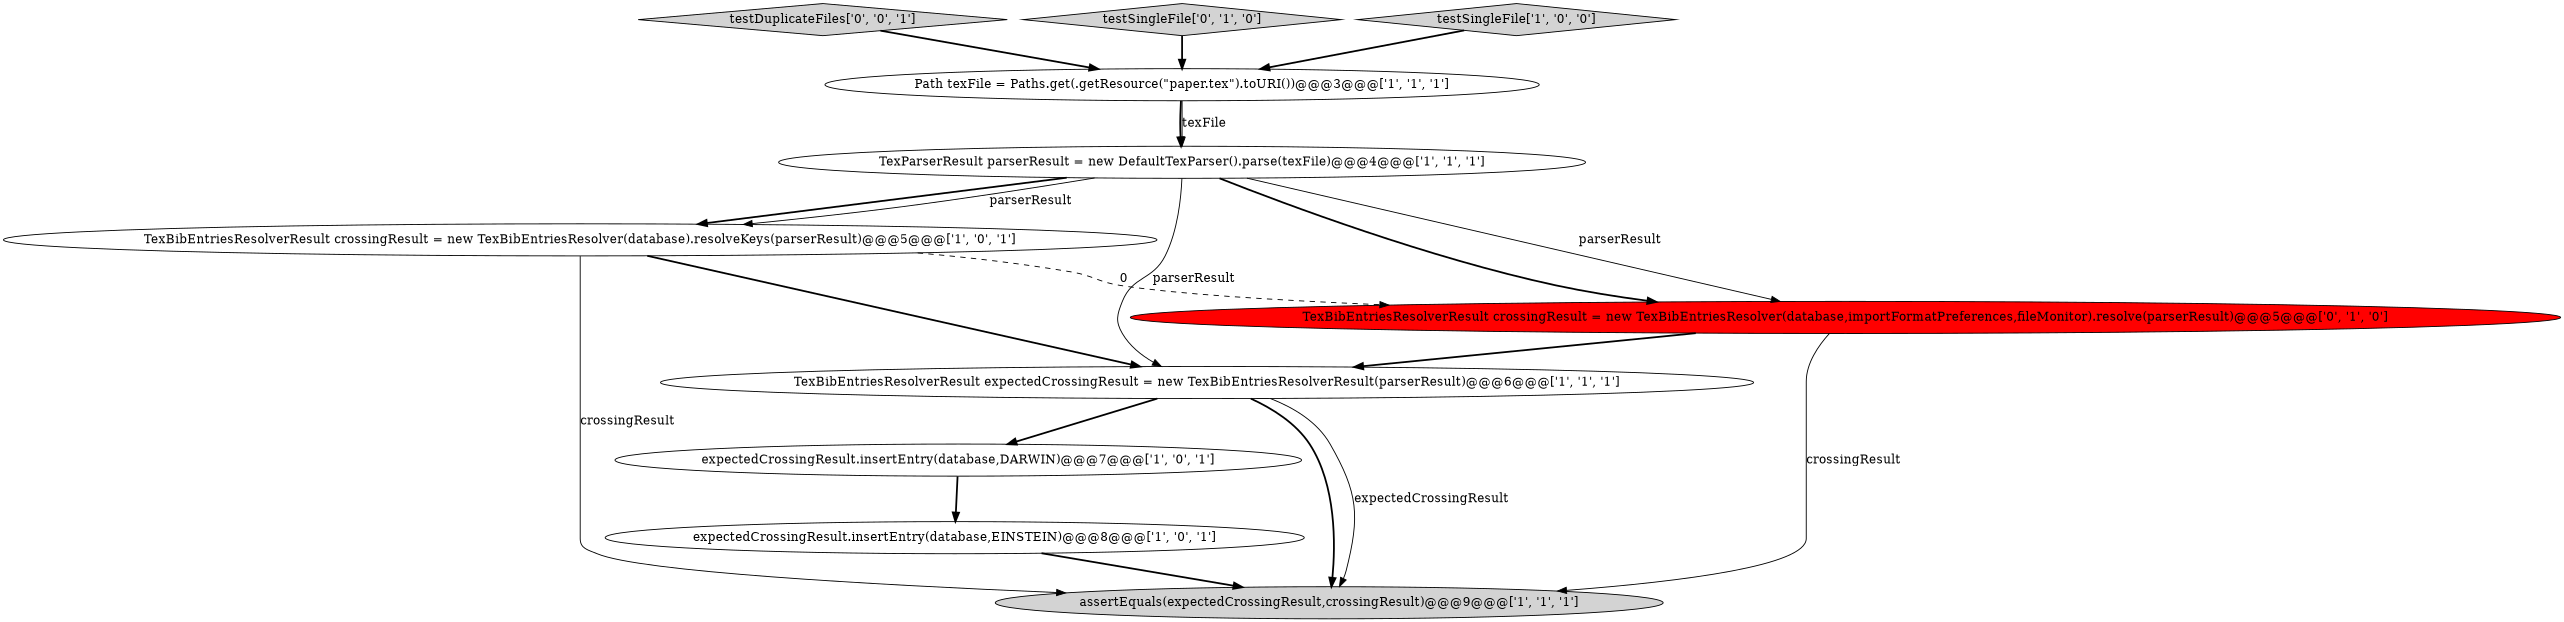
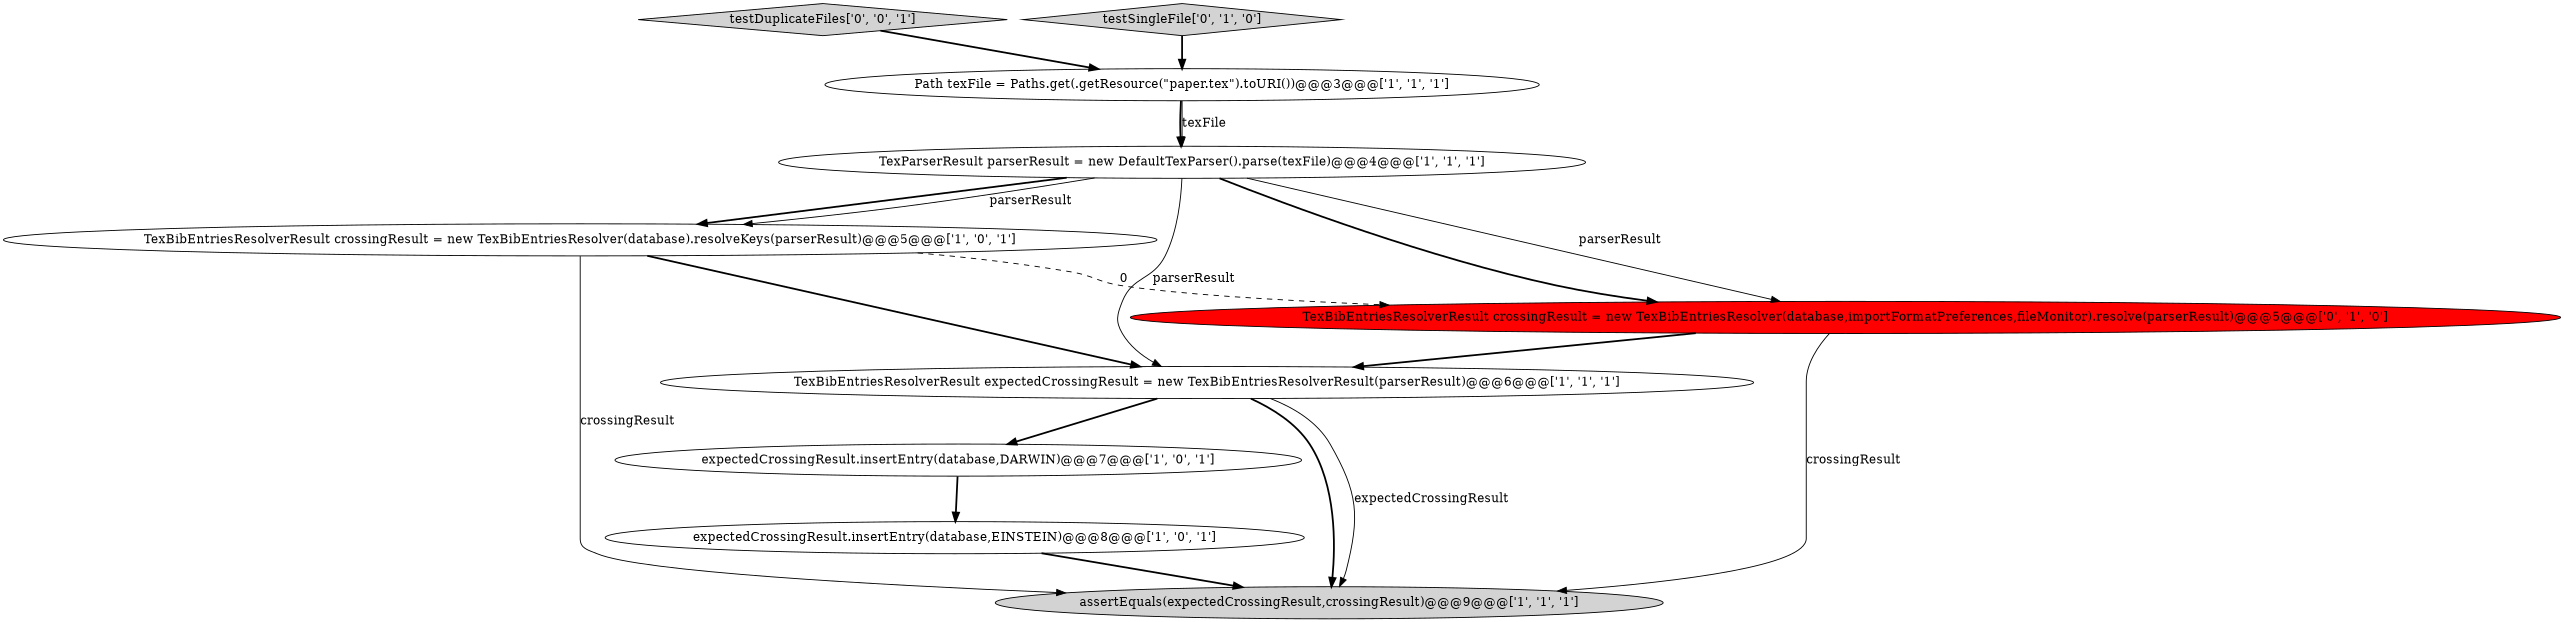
node "testSingleFile['1', '0', '0']": removed
